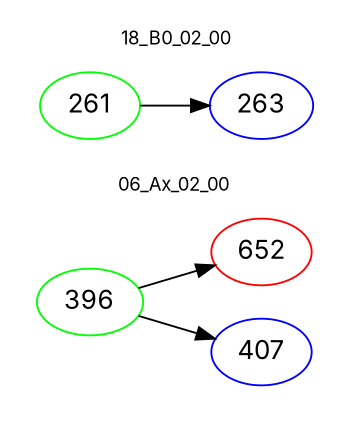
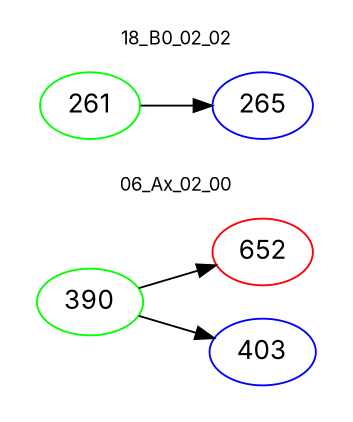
cluster "18_B0_02_00": label "18_B0_02_00" -> "18_B0_02_02"
node "263": label "263" -> "265"
node "396": label "396" -> "390"
node "407": label "407" -> "403"
